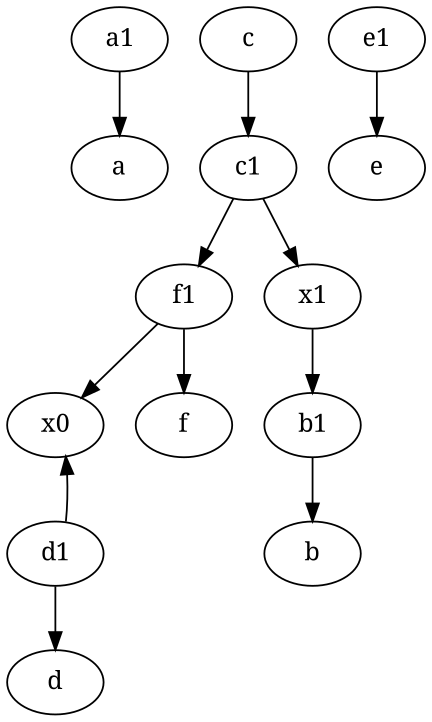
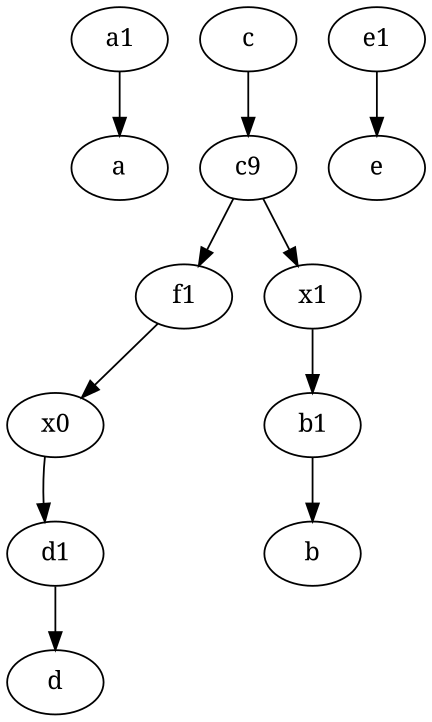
node "c1": label "c1" -> "c9"
node "f": removed
edge "d1" -> "x0": reversed
